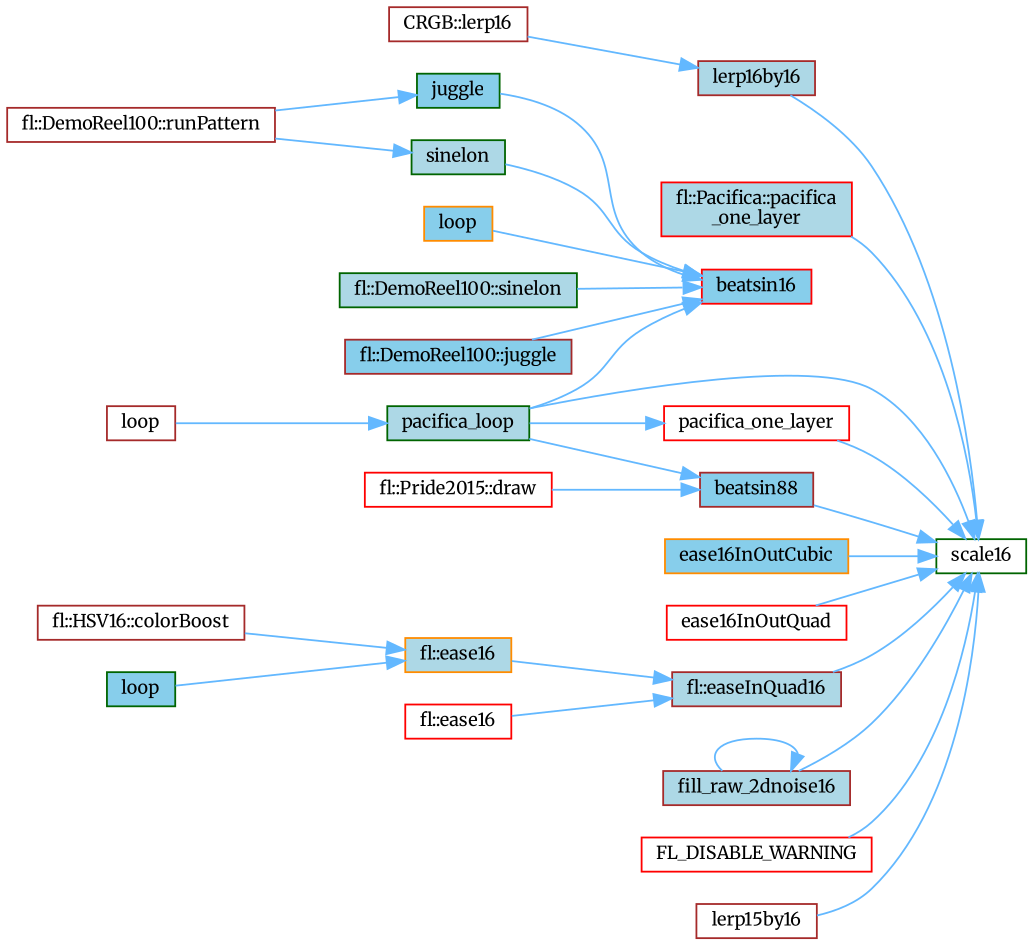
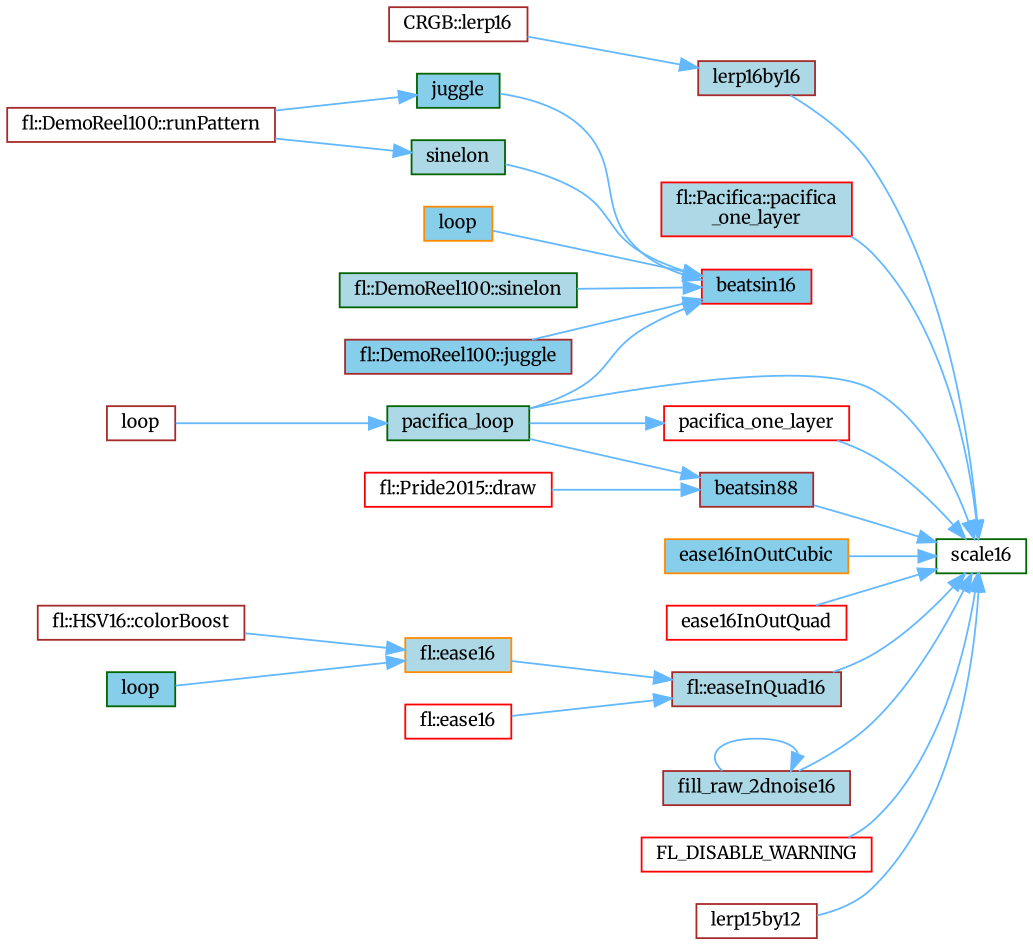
node "lerp15by16": label "lerp15by16" -> "lerp15by12"
